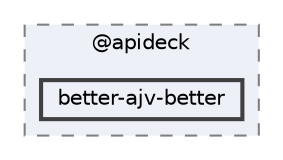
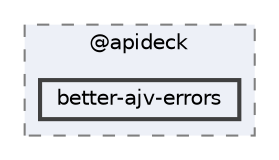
node "better-ajv-better": label "better-ajv-better" -> "better-ajv-errors"
